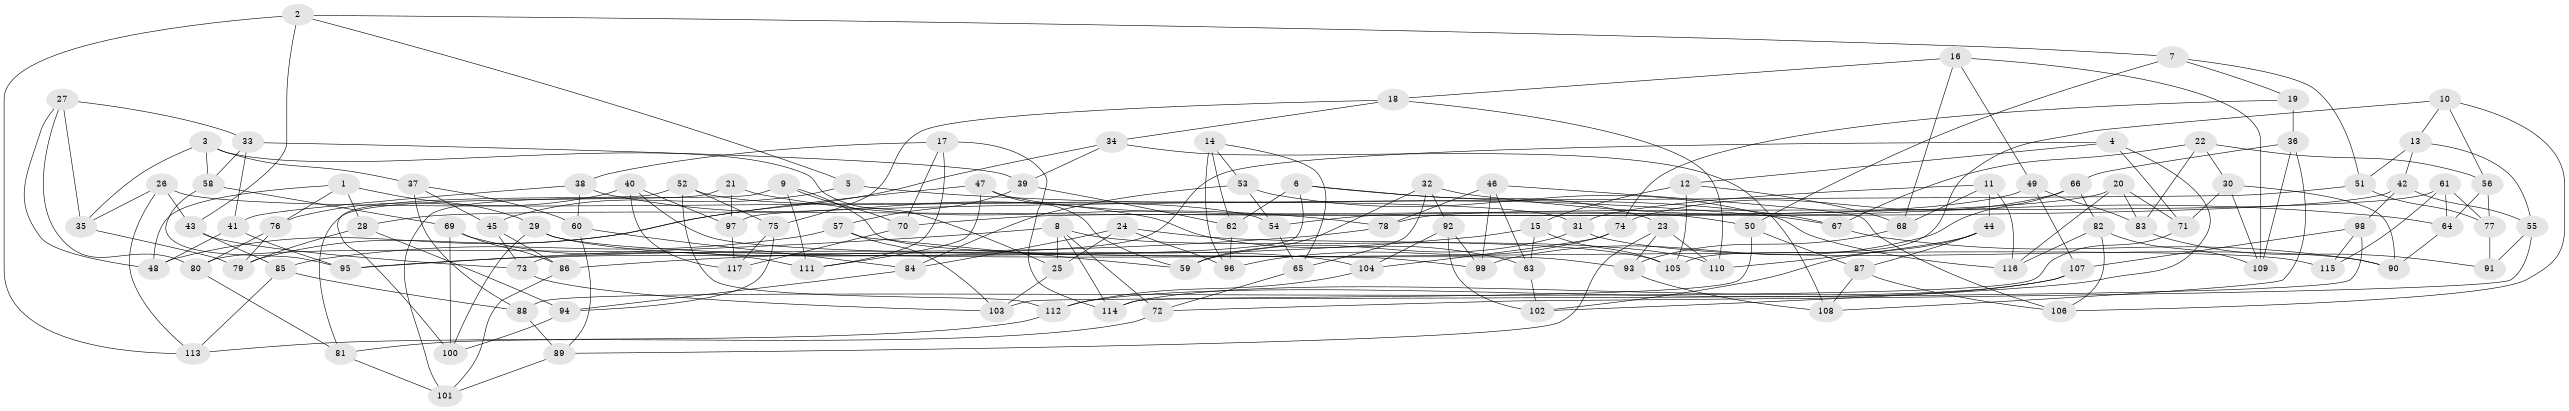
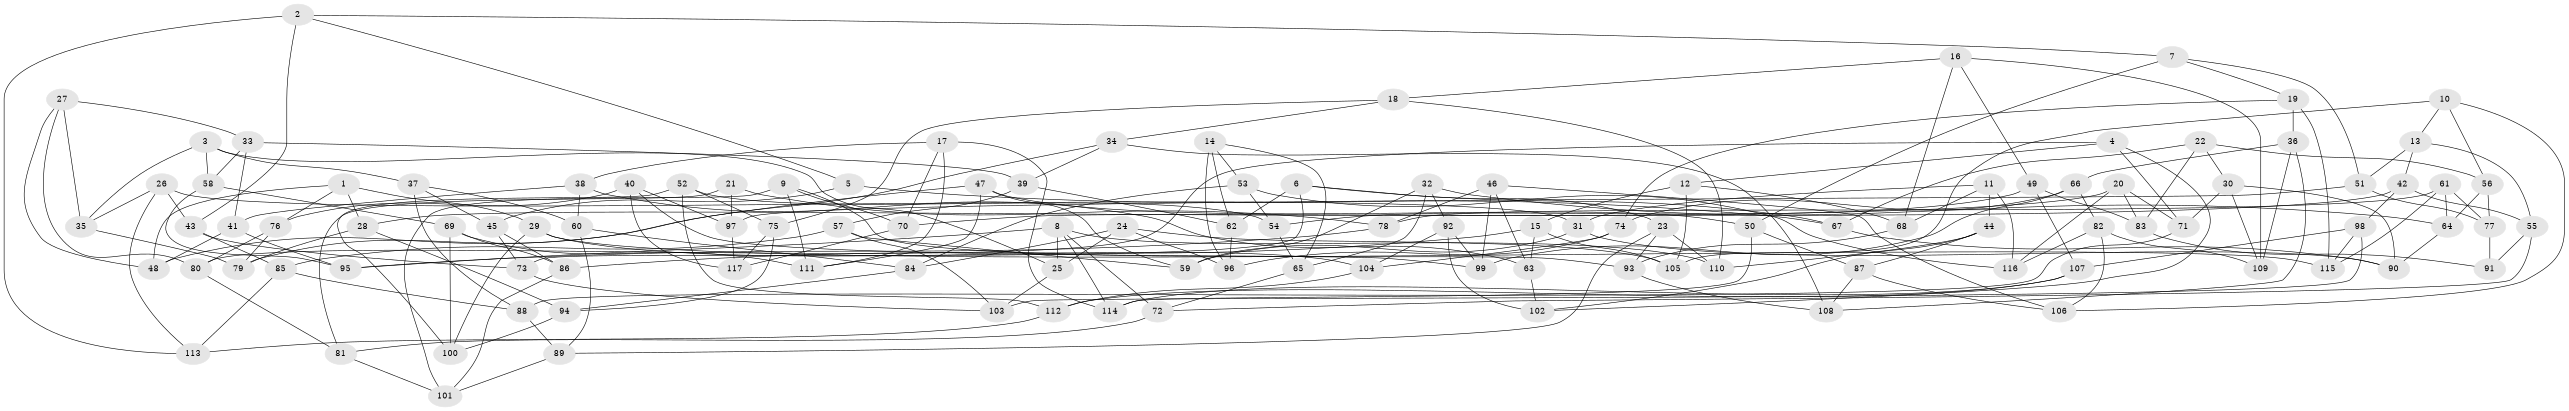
edge "19" -- "115": added
